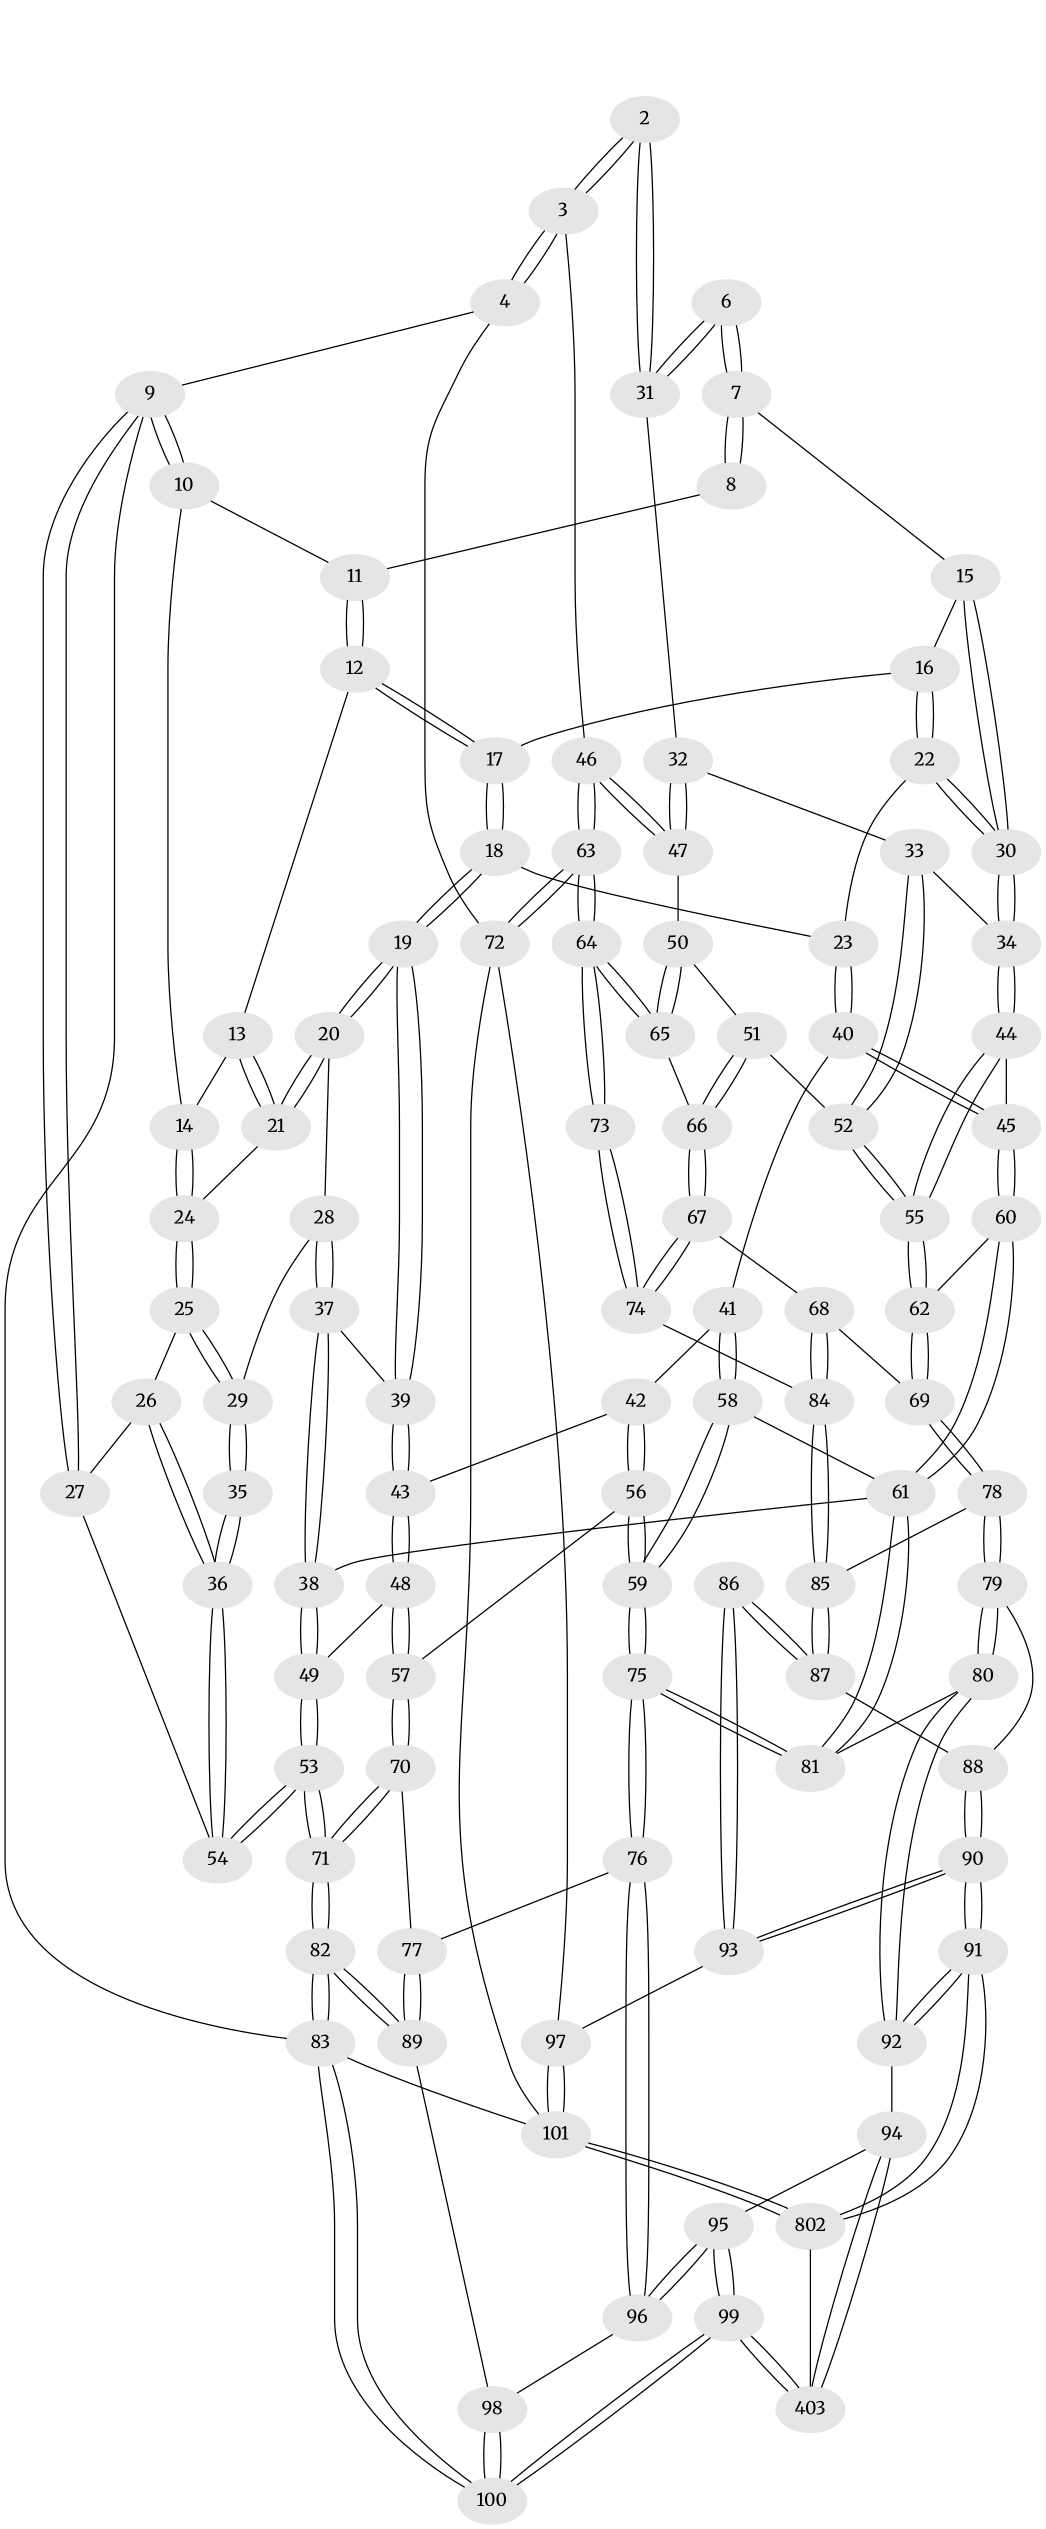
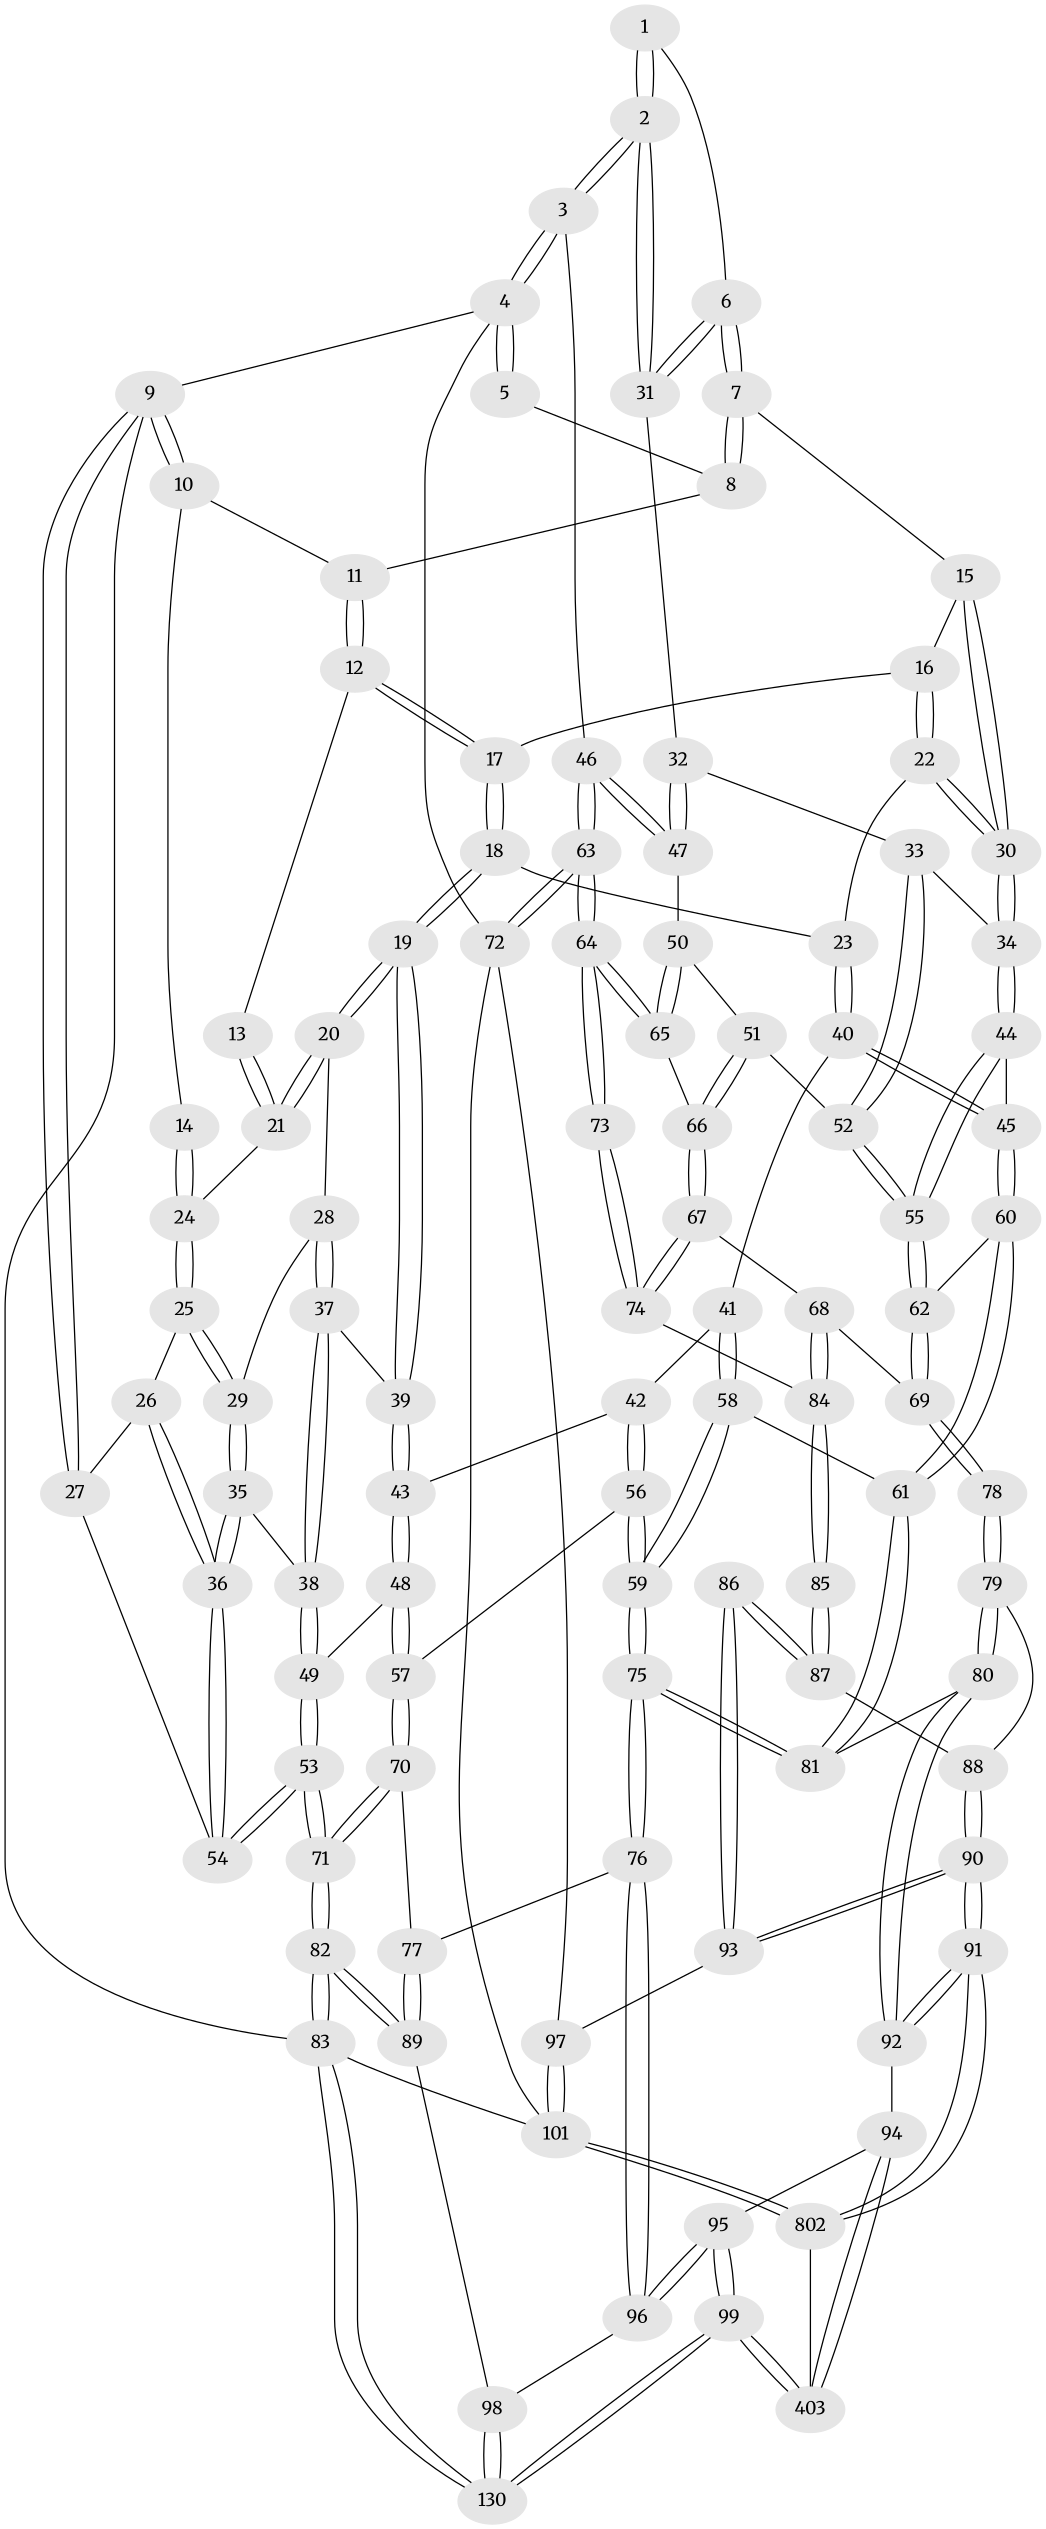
node "1": added
node "5": added
edge "13" -- "14": removed
edge "61" -- "38": now "35" -- "38"
edge "78" -- "85": removed
node "100": label "100" -> "130"
